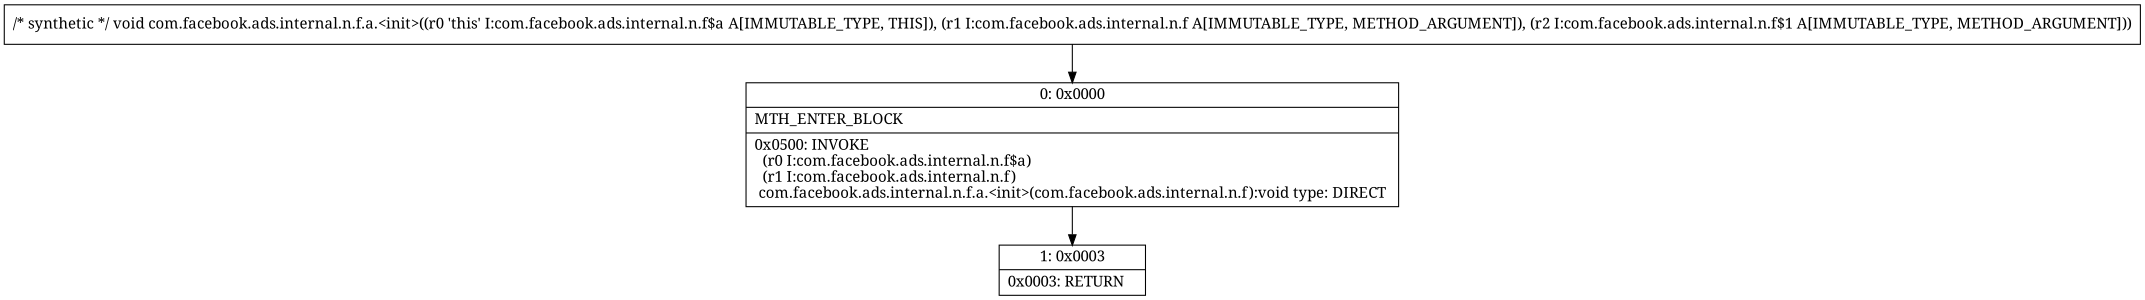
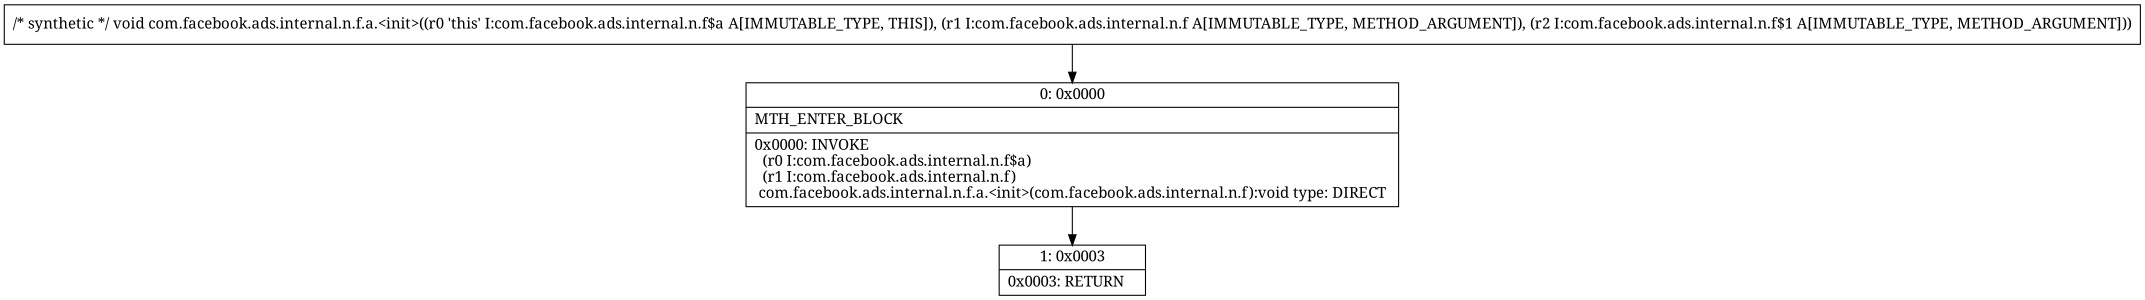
node "0: 0x0000": text "0x0500: INVOKE" -> "0x0000: INVOKE"
